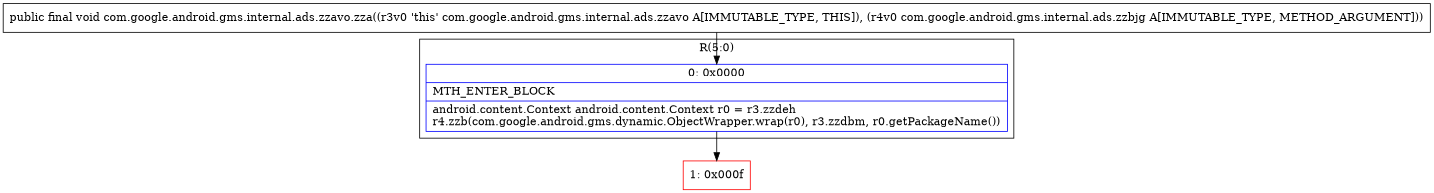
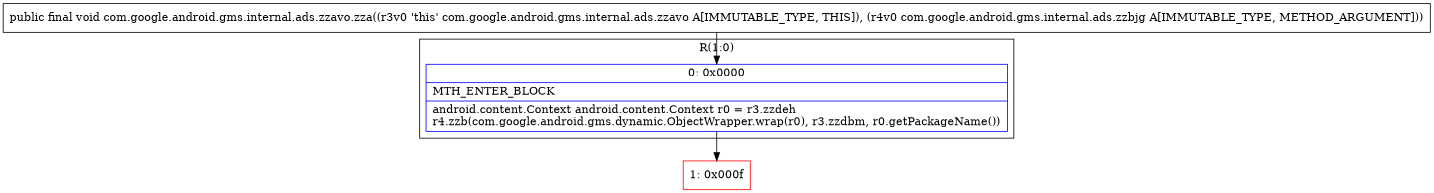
cluster "R(5:0)": label "R(5:0)" -> "R(1:0)"
